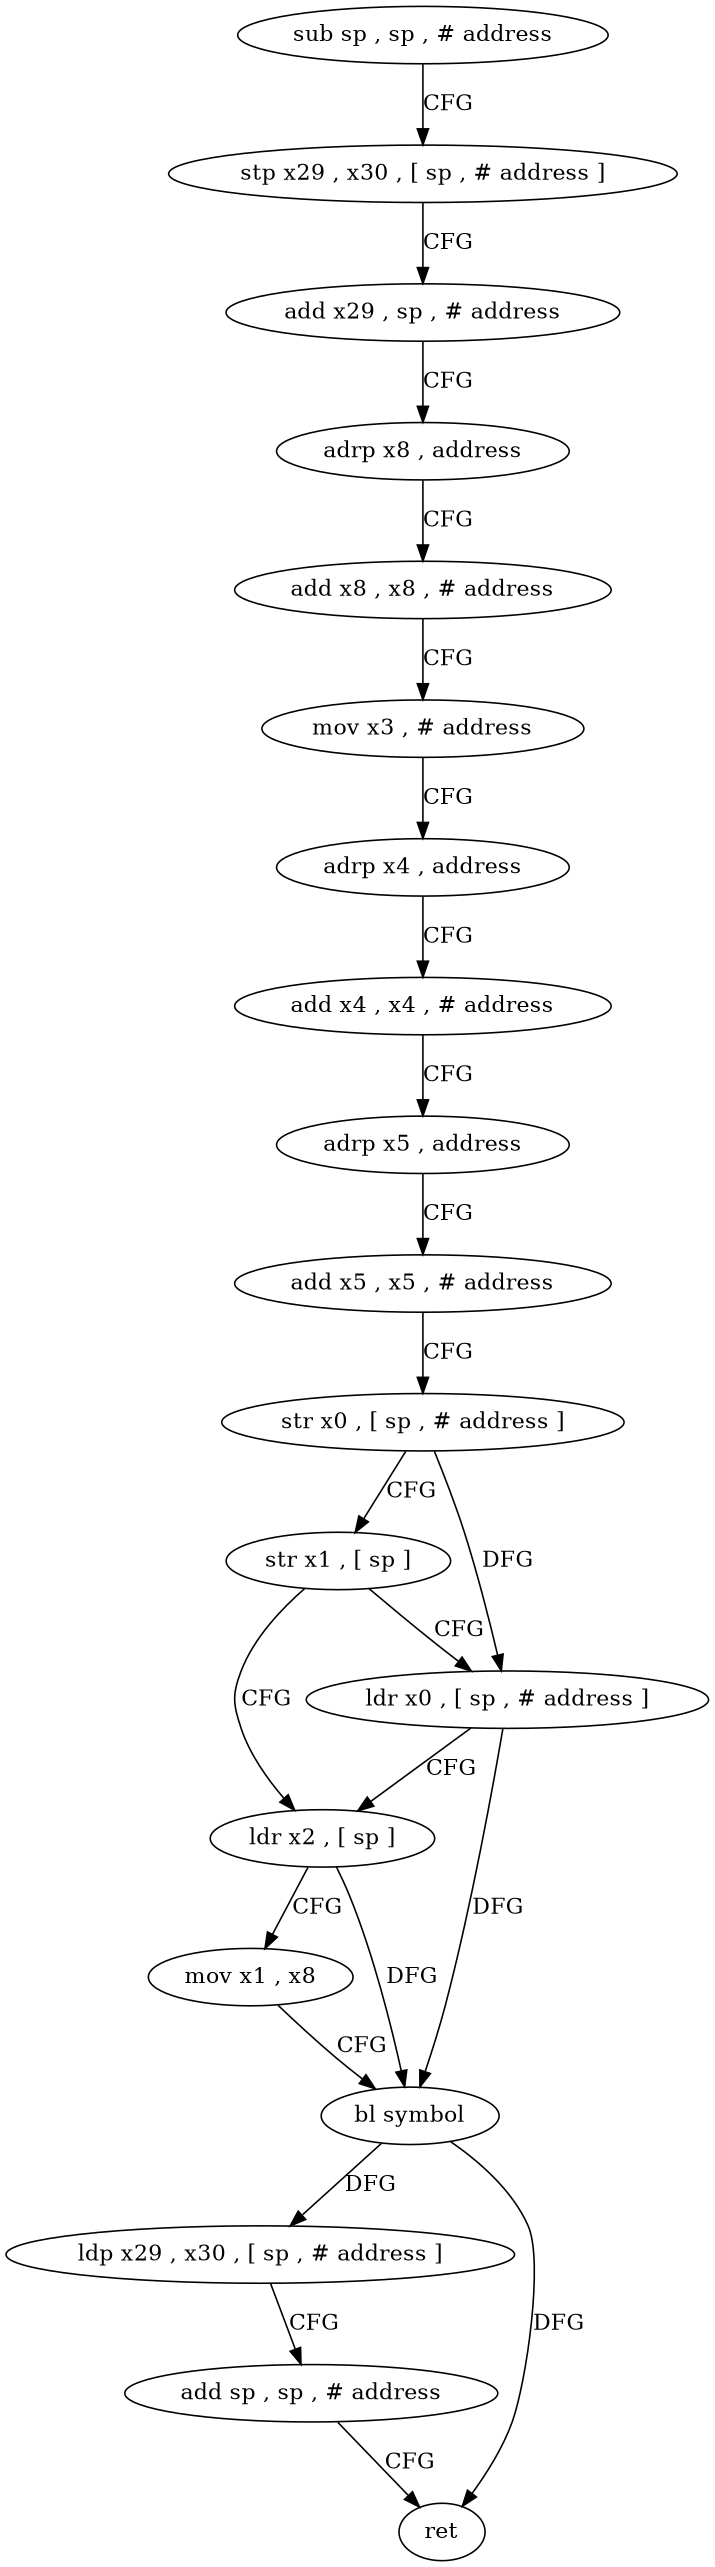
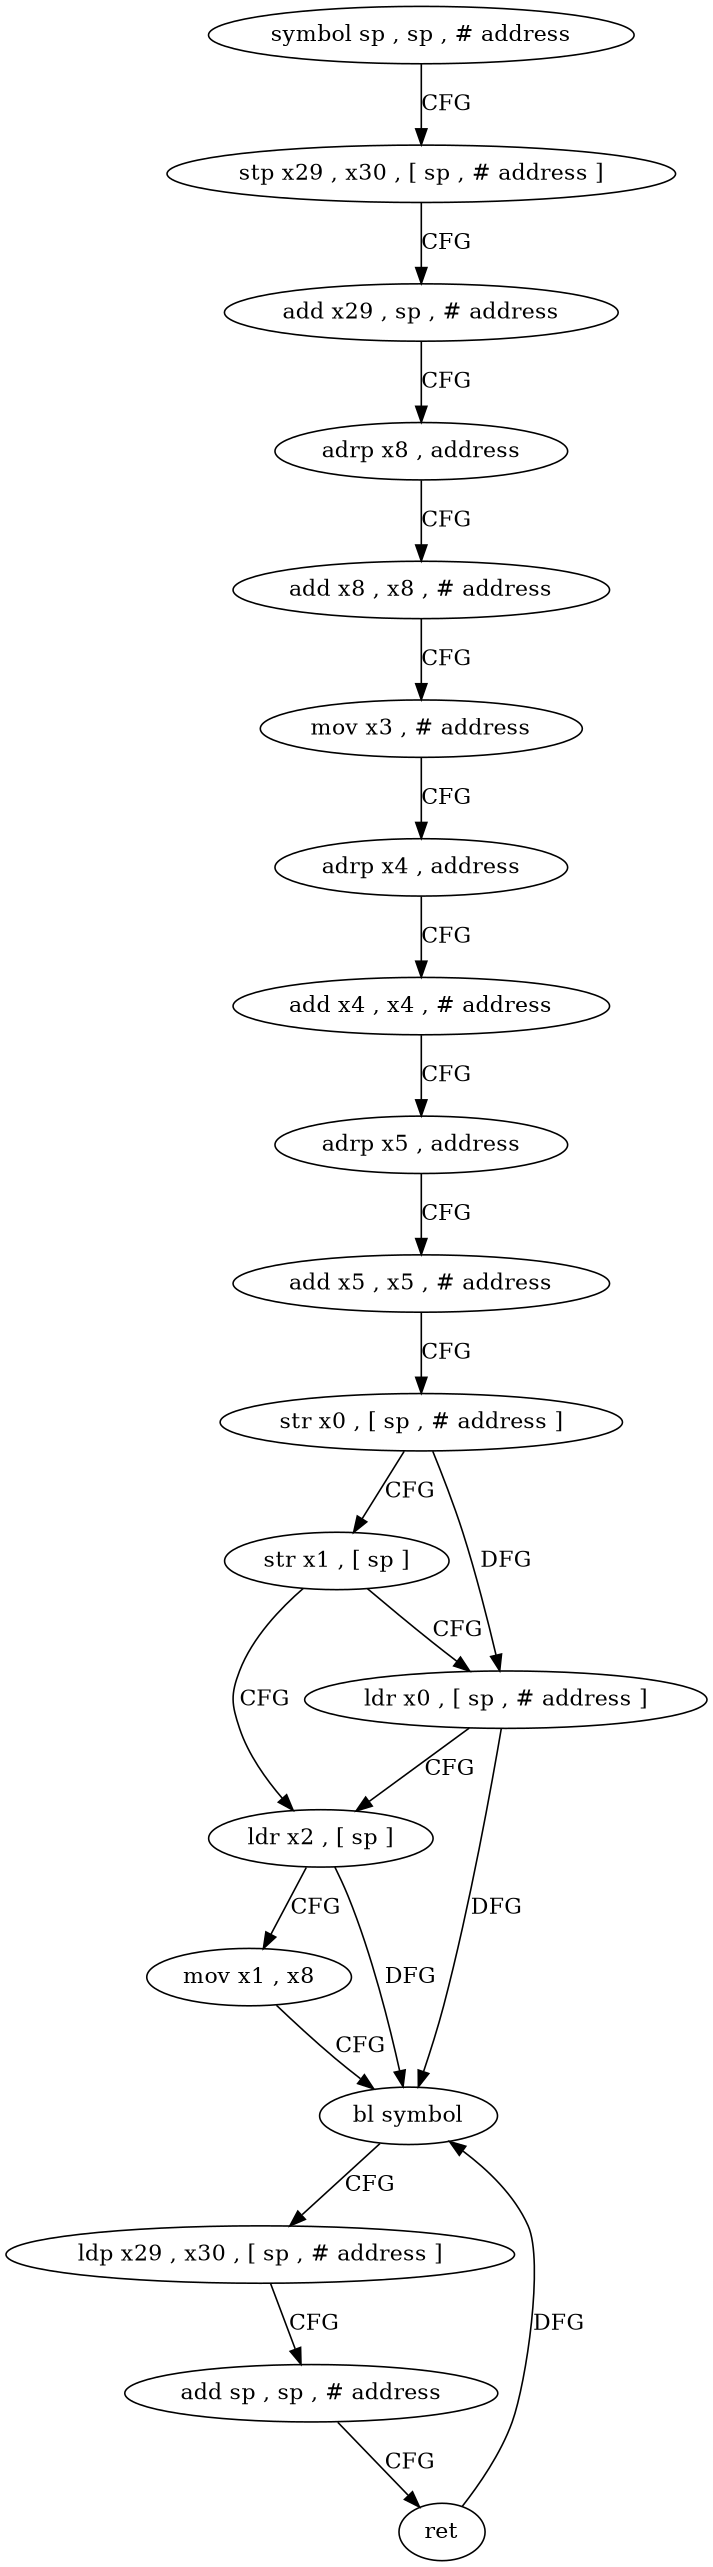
node "sub sp , sp , # address": label "sub sp , sp , # address" -> "symbol sp , sp , # address"
edge "bl symbol" -> "ldp x29 , x30 , [ sp , # address ]": label "DFG" -> "CFG"
edge "bl symbol" -> "ret": reversed
